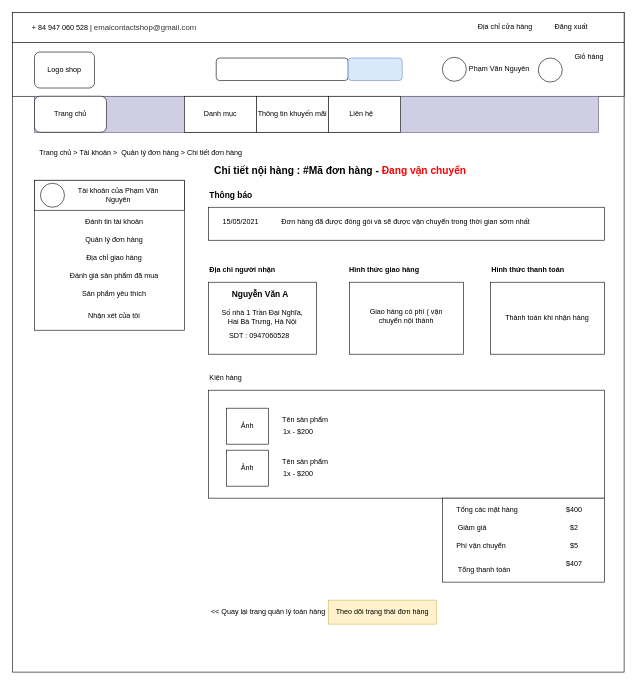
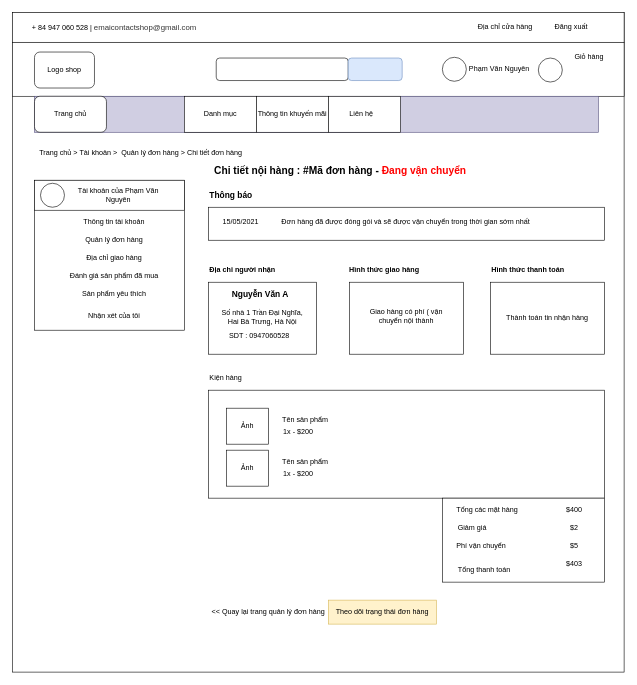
node "Đánh tin tài khoản": label "Đánh tin tài khoản" -> "Thông tin tài khoản"
node "Thành toán khi nhận hàng": label "Thành toán khi nhận hàng" -> "Thành toán tin nhận hàng"
node "$407": label "$407" -> "$403"
node "<< Quay lại trang quản lý toán hàng": label "<< Quay lại trang quản lý toán hàng" -> "<< Quay lại trang quản lý đơn hàng"
